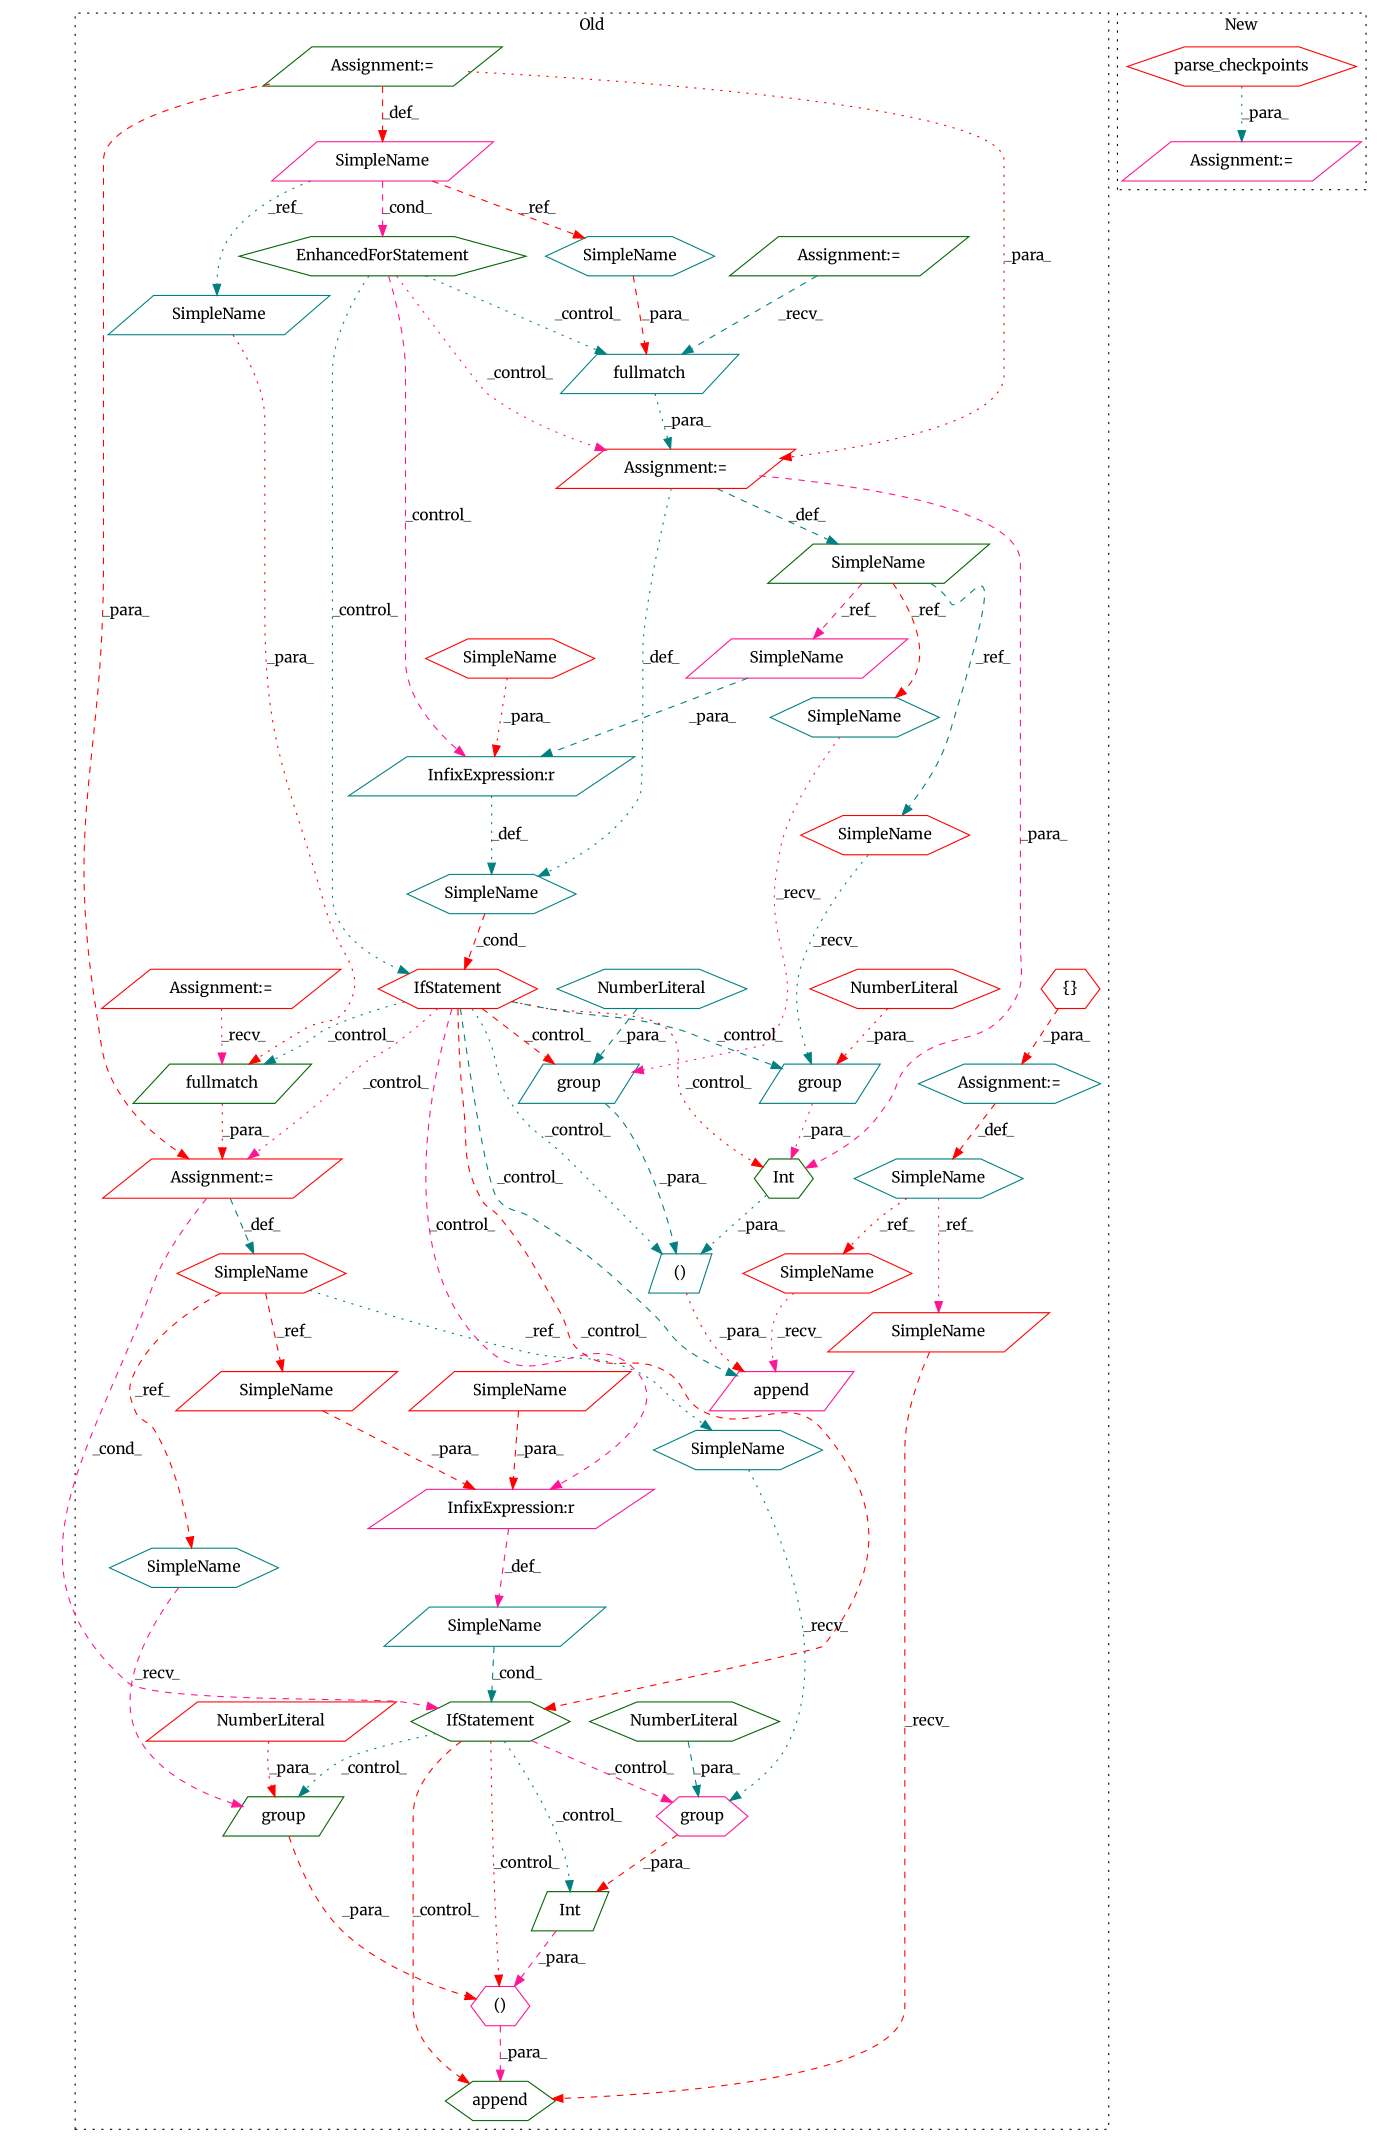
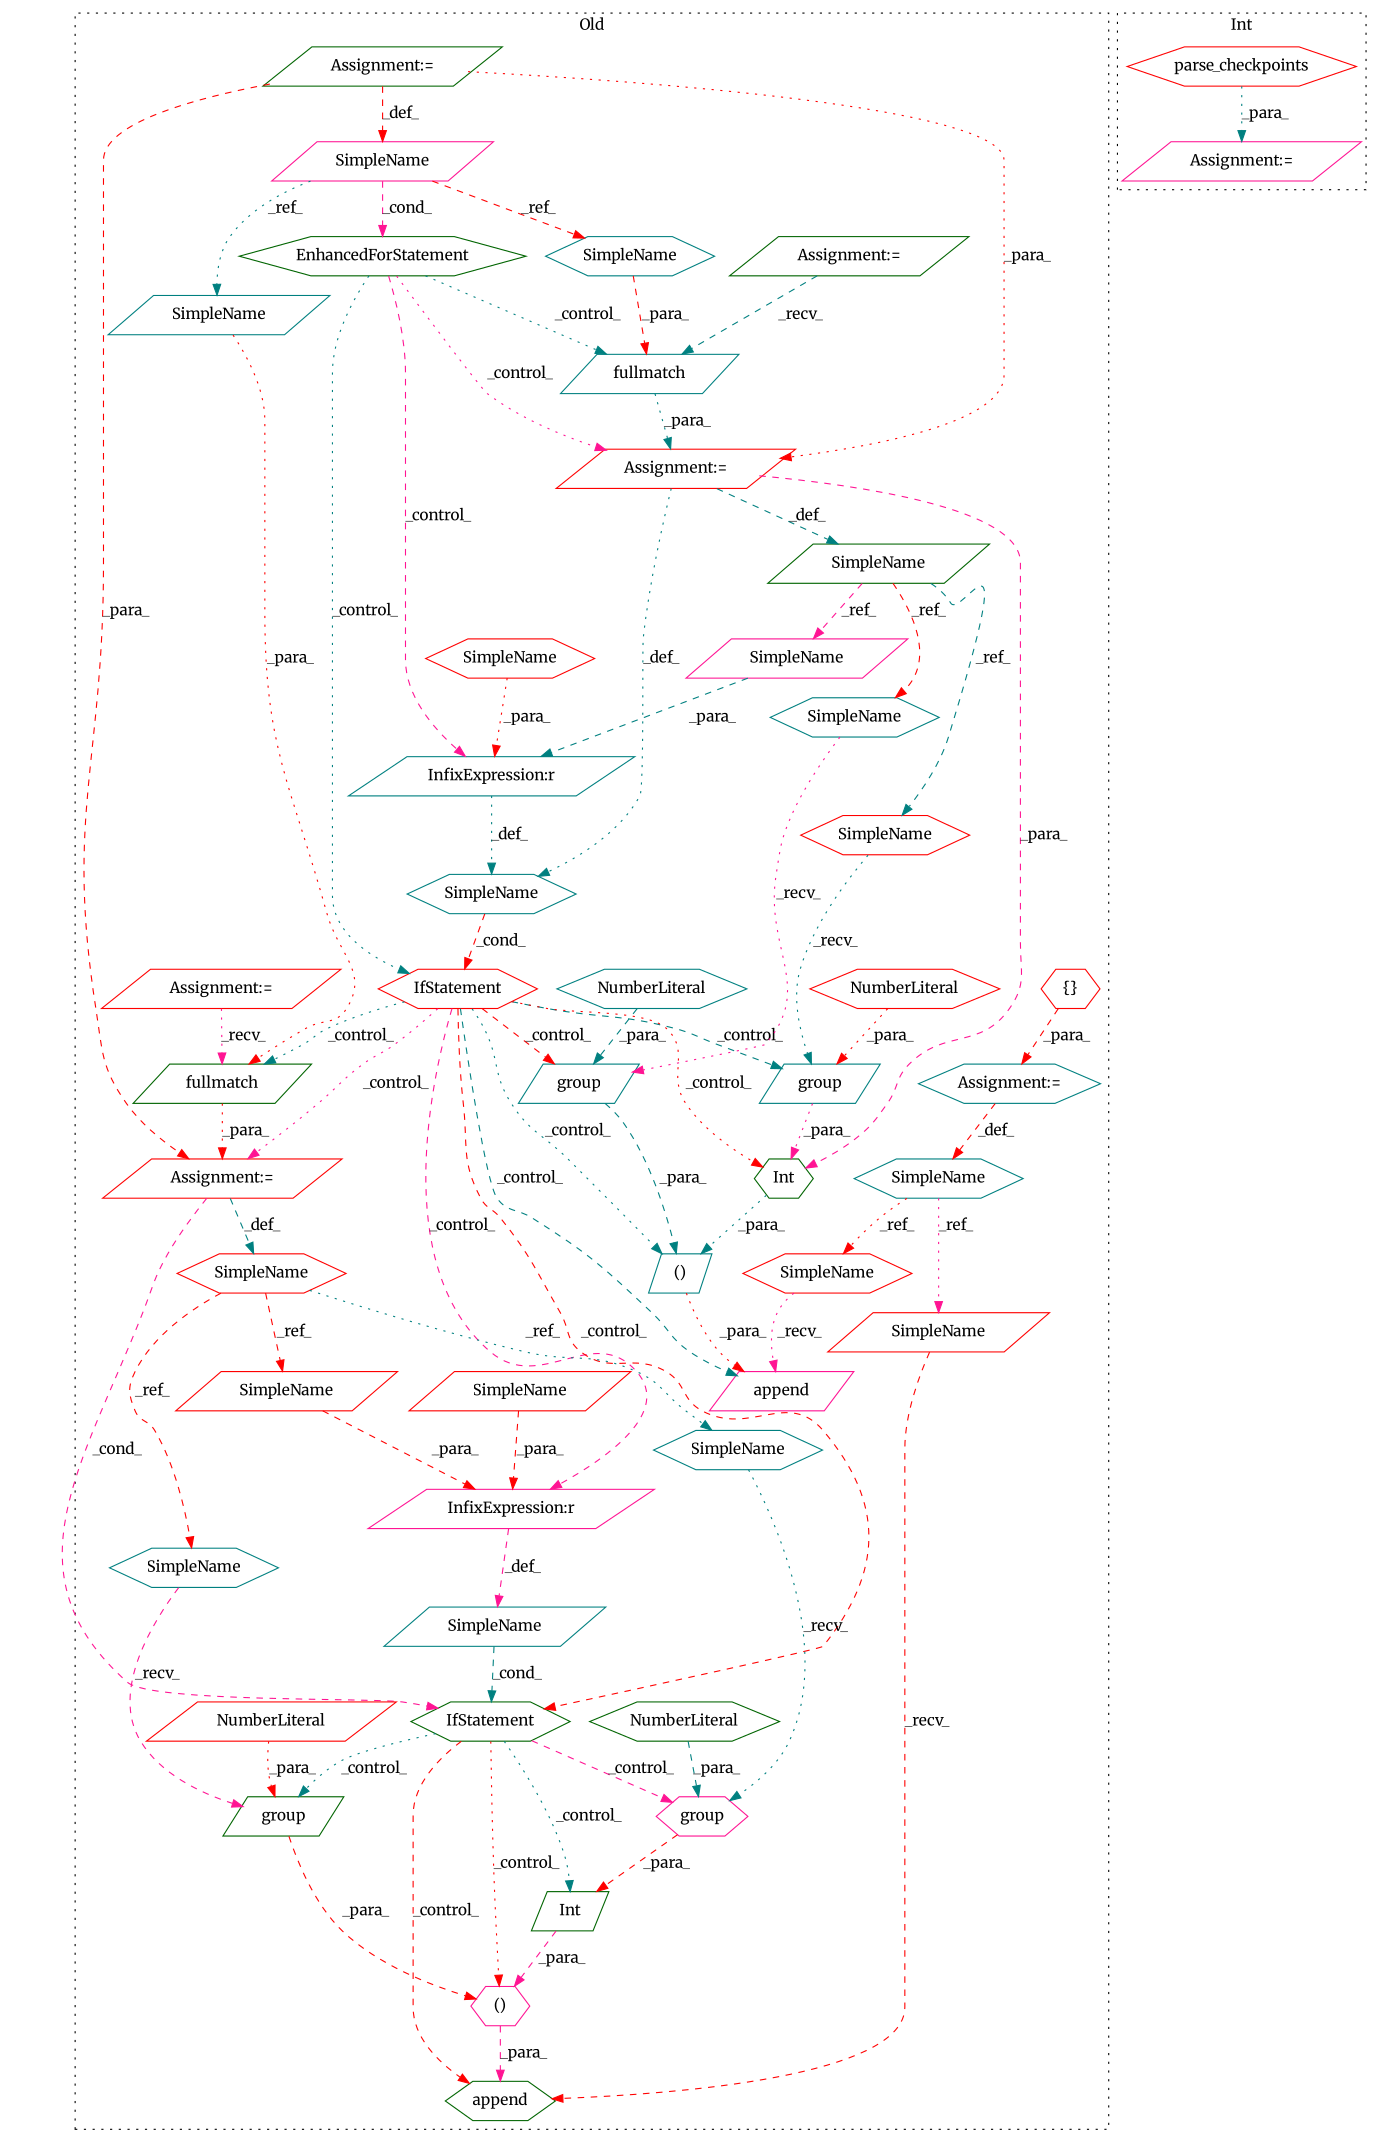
cluster "New": label "New" -> "Int"
